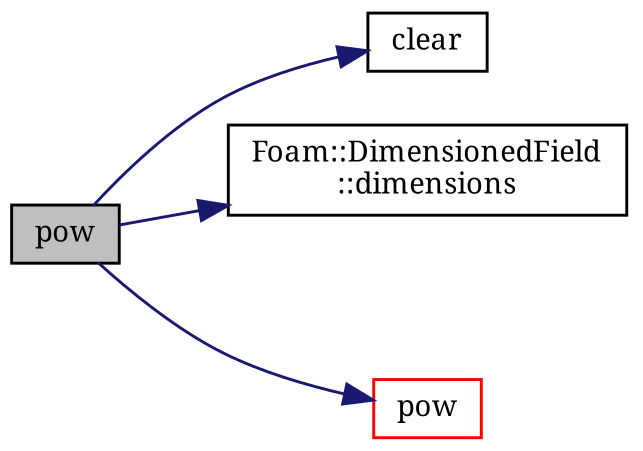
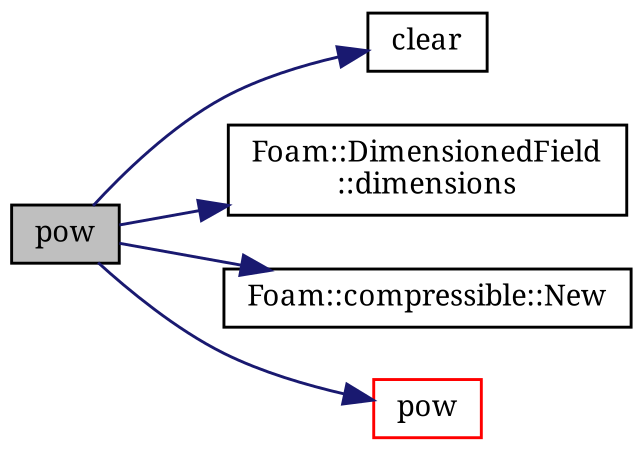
node "Foam::compressible::New": added
